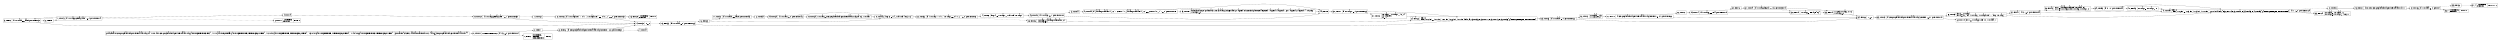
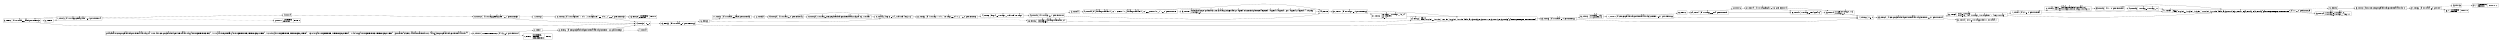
node "26: 0x0067": text "r11.return(r12)" -> "r11.position(r12)"
